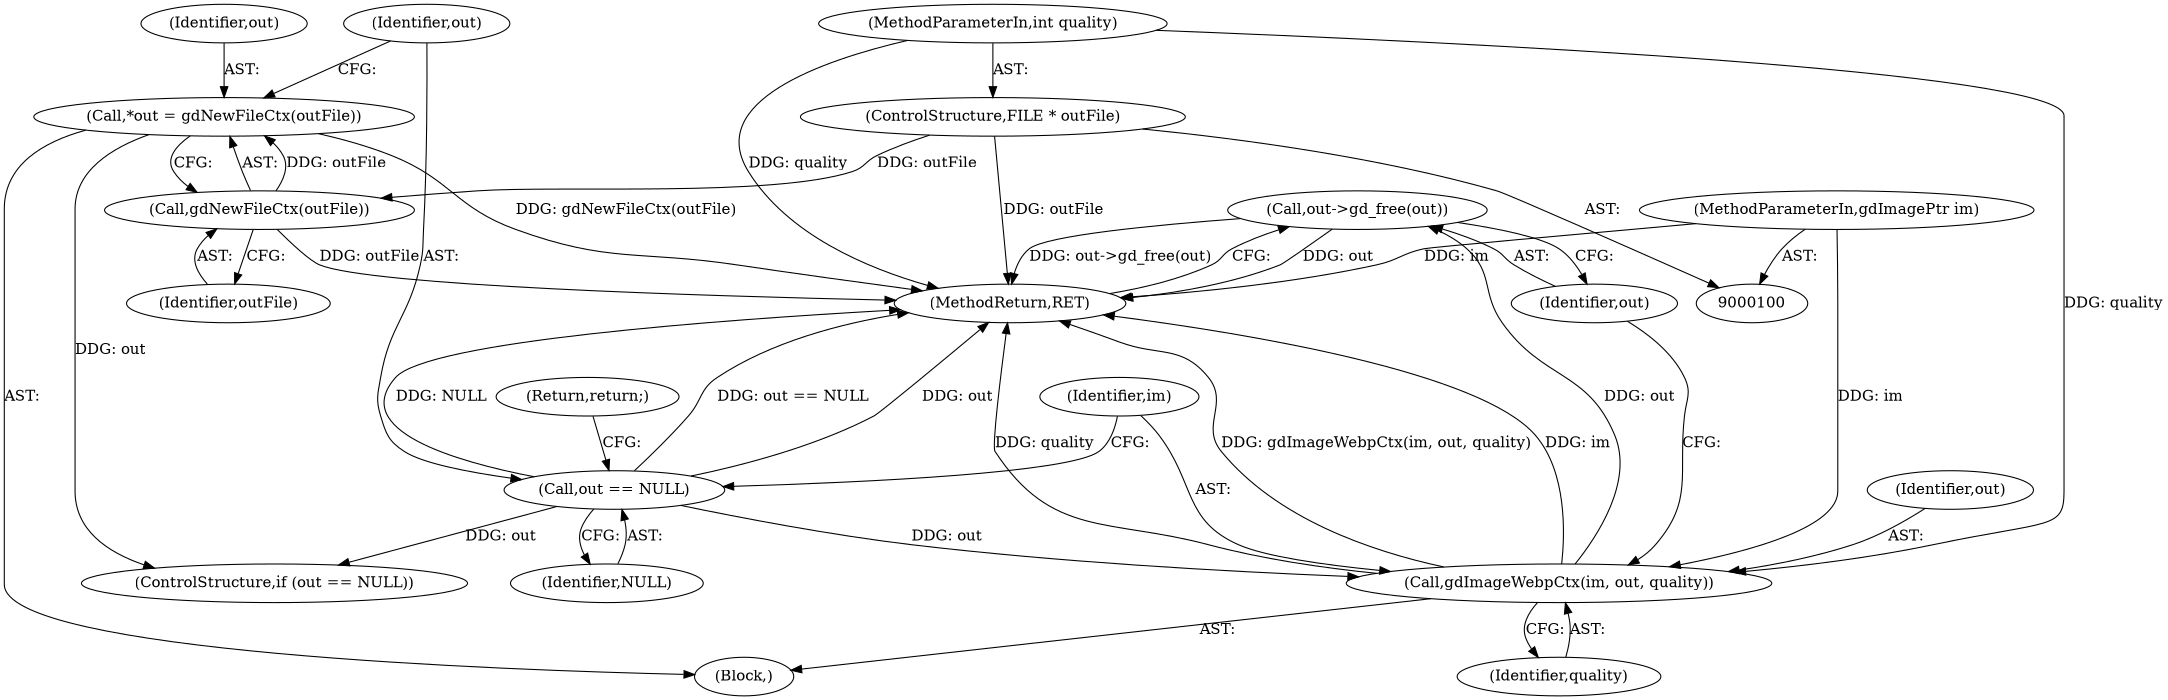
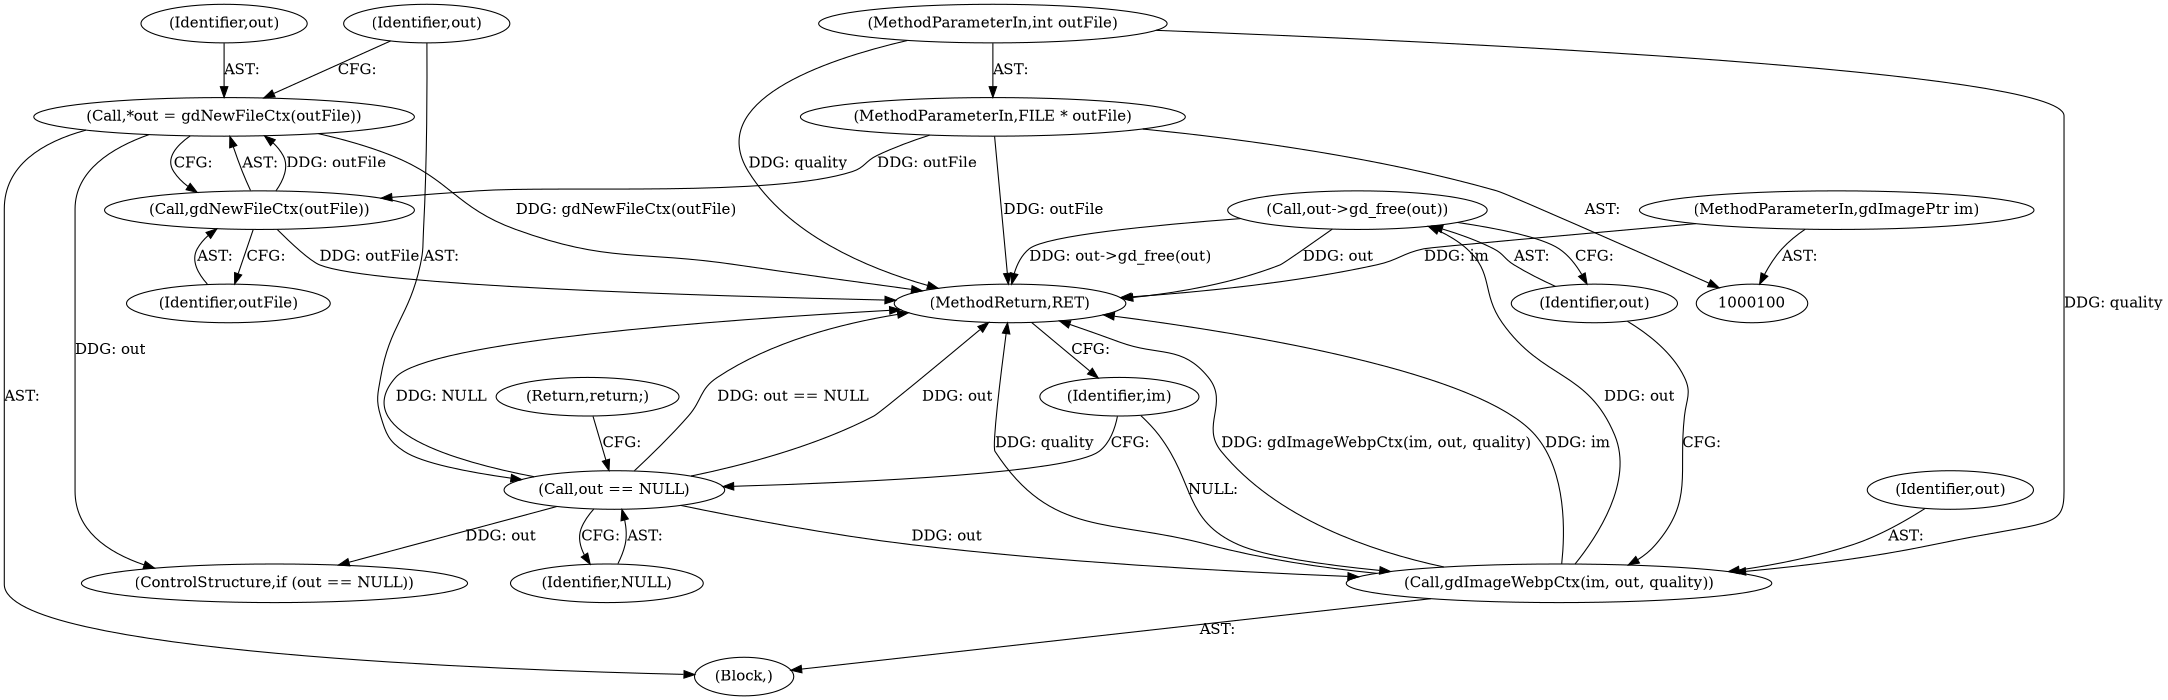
node "(MethodParameterIn,int quality)": label "(MethodParameterIn,int quality)" -> "(MethodParameterIn,int outFile)"
node "(ControlStructure,FILE * outFile)": label "(ControlStructure,FILE * outFile)" -> "(MethodParameterIn,FILE * outFile)"
edge "(MethodReturn,RET)" -> "(Call,out->gd_free(out))": now "(MethodReturn,RET)" -> "(Identifier,im)"
node "9000100": label "9000100" -> "1000100"
edge "(MethodParameterIn,gdImagePtr im)" -> "(Call,gdImageWebpCtx(im, out, quality))": removed, label "DDG: im"
edge "(Identifier,im)" -> "(Call,gdImageWebpCtx(im, out, quality))": label "AST: " -> "NULL: "
node "(Identifier,quality)": removed
